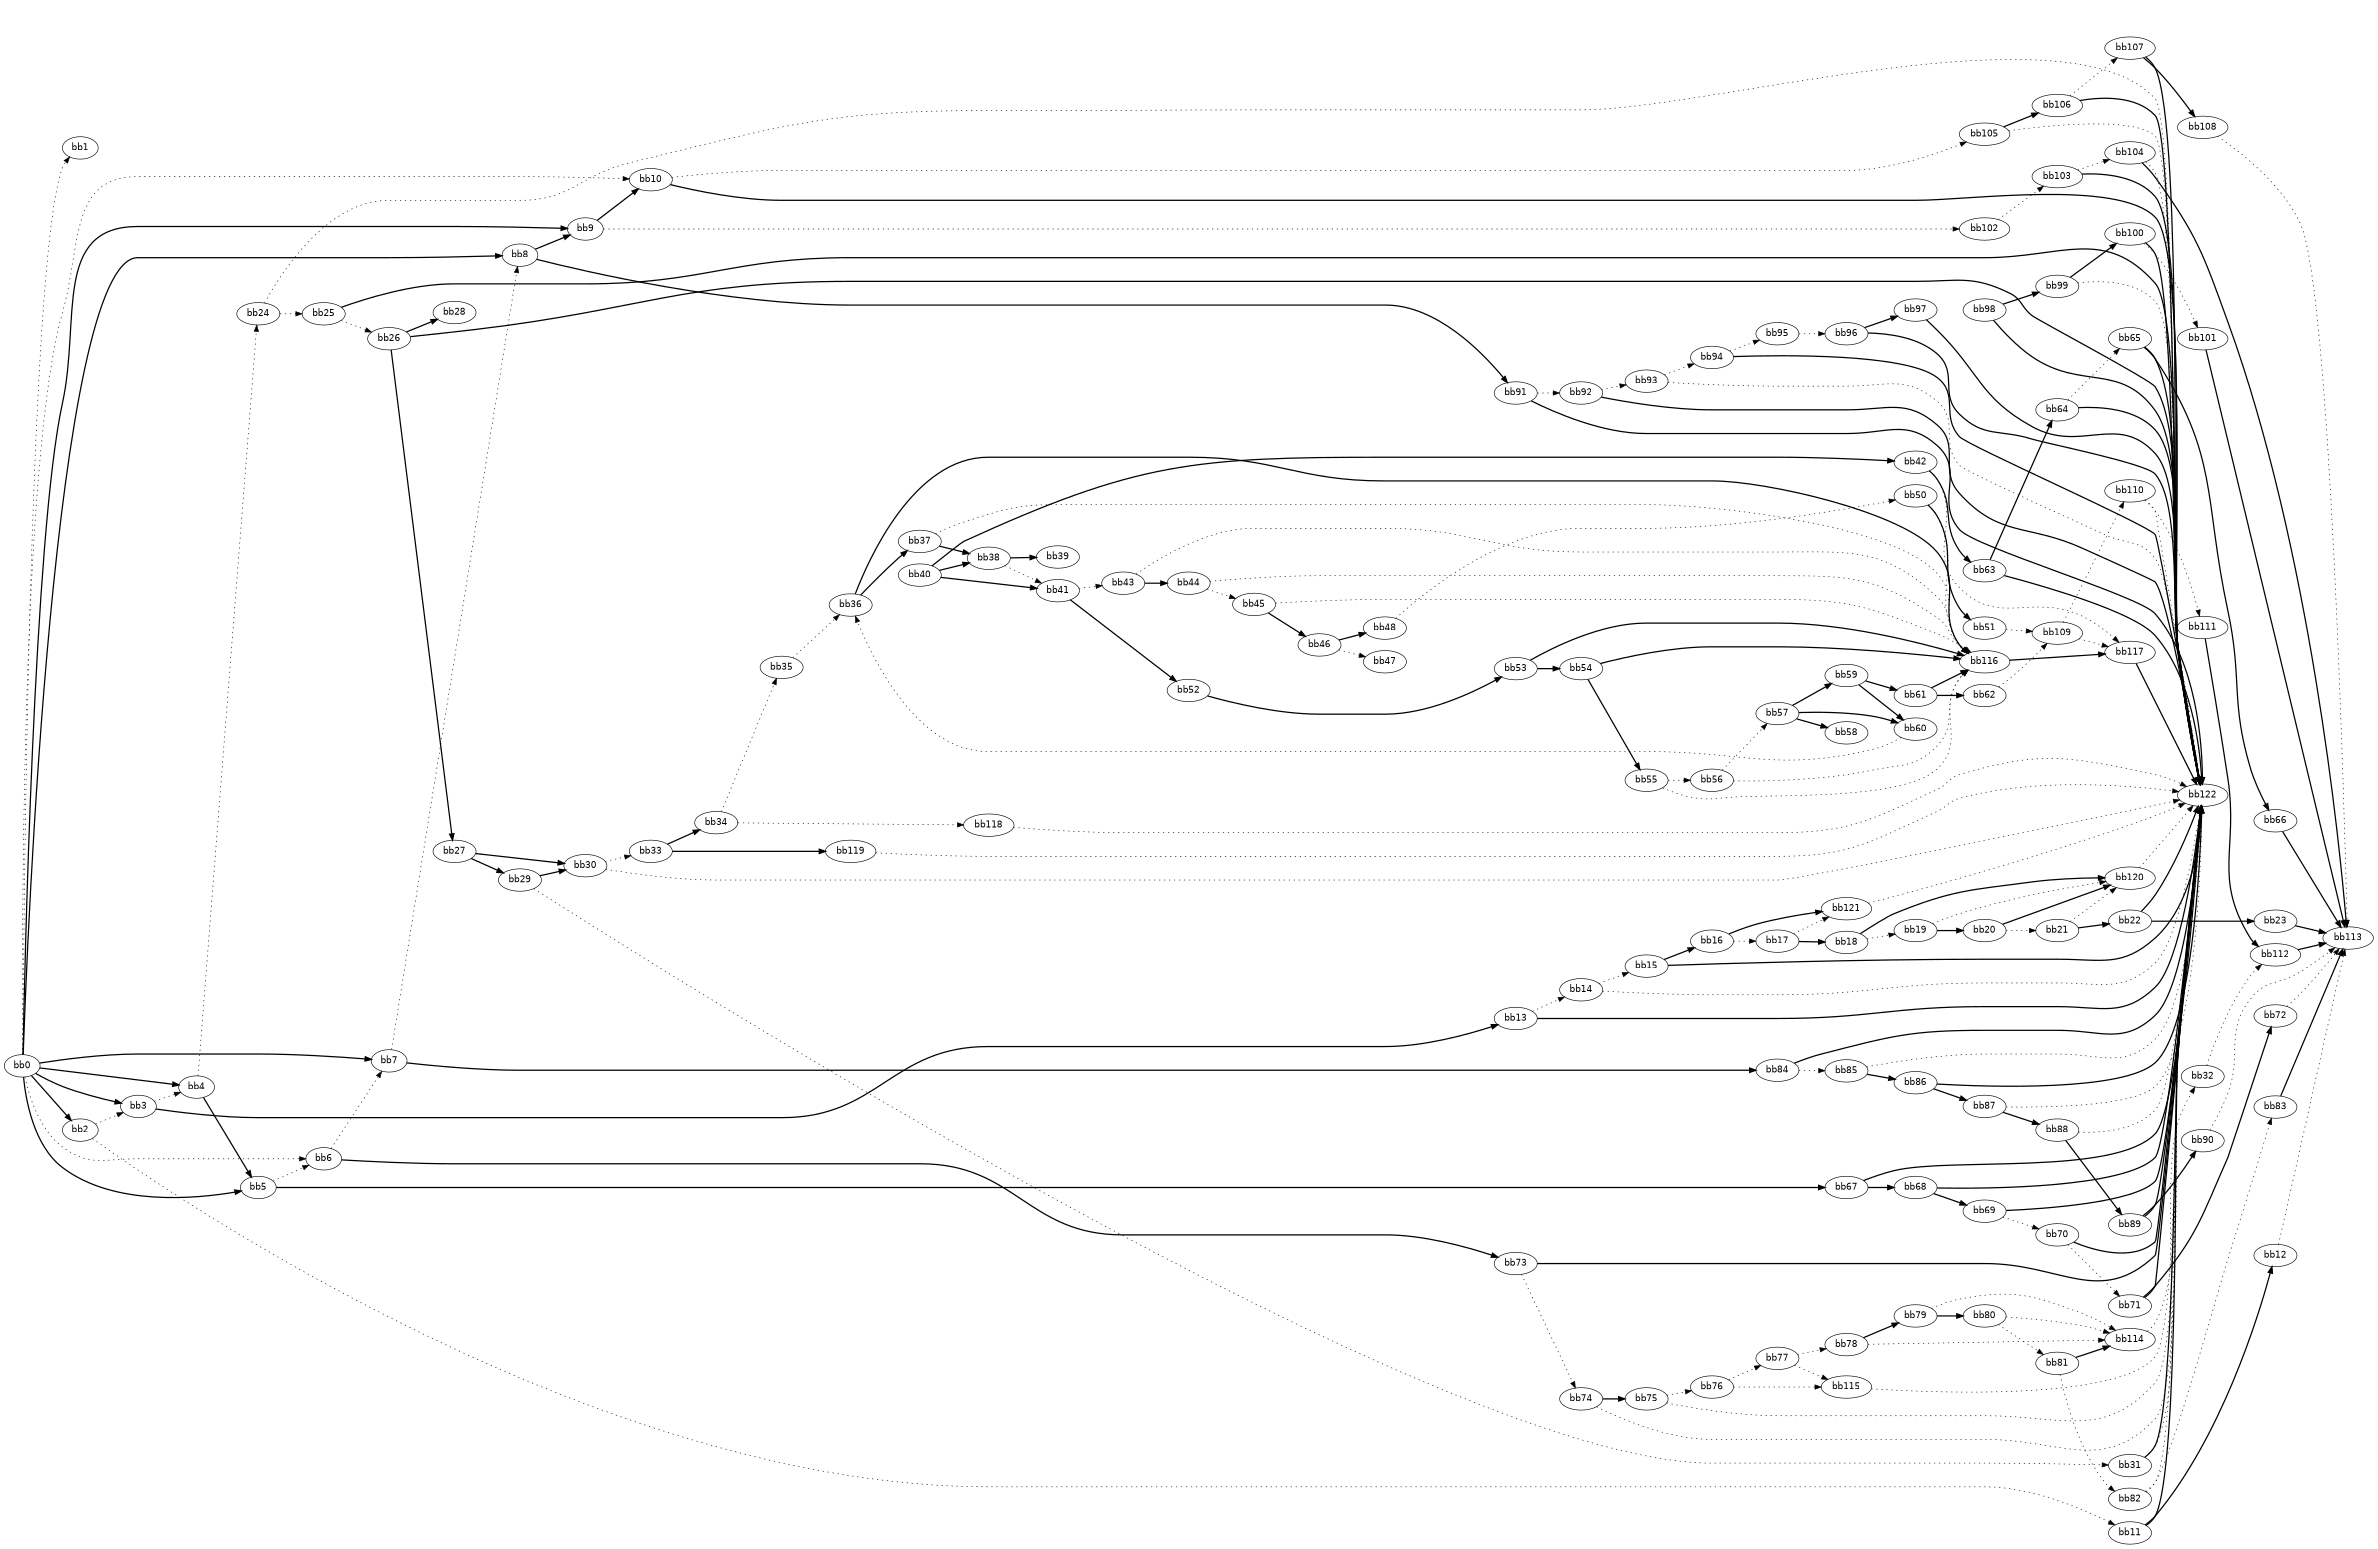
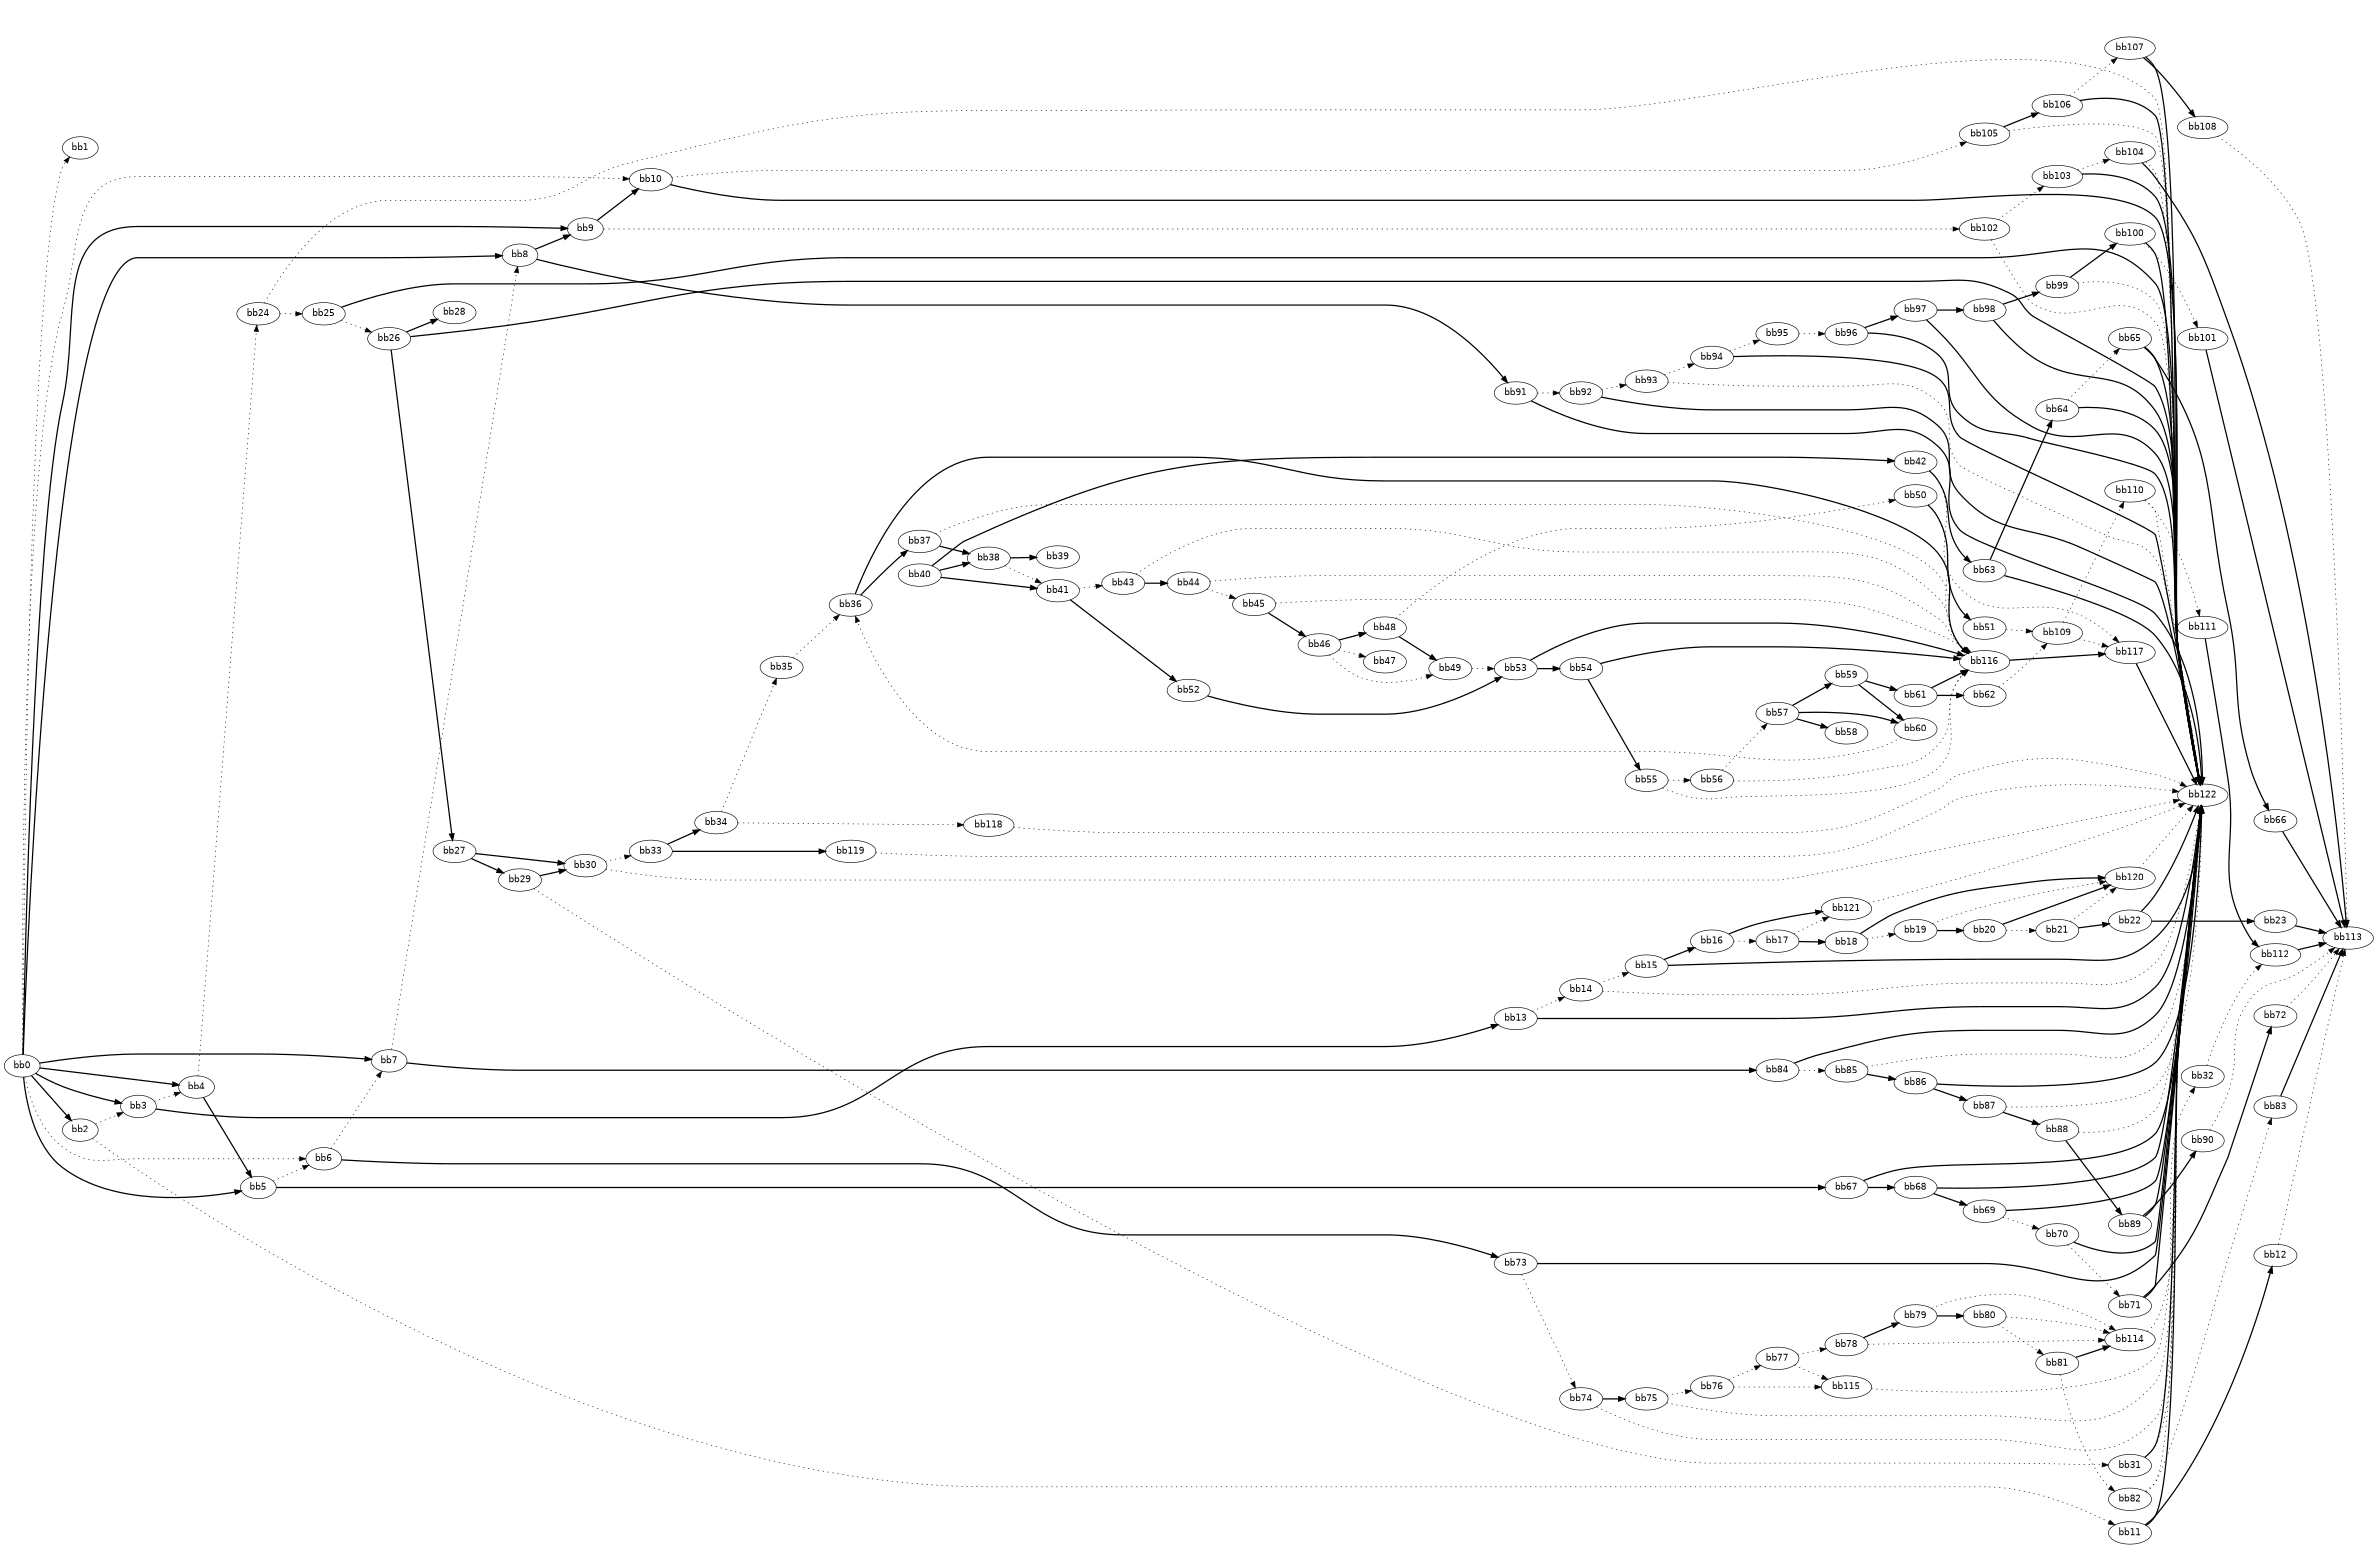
edge "bb97" -> "bb98": added
edge "bb102" -> "bb122": added
node "bb49": added
